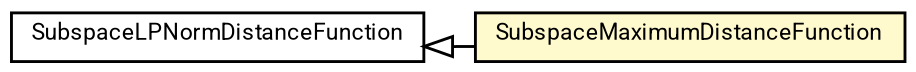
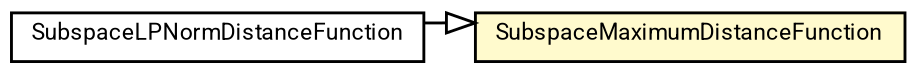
edge "SubspaceMaximumDistanceFunction" -> "SubspaceLPNormDistanceFunction": reversed
